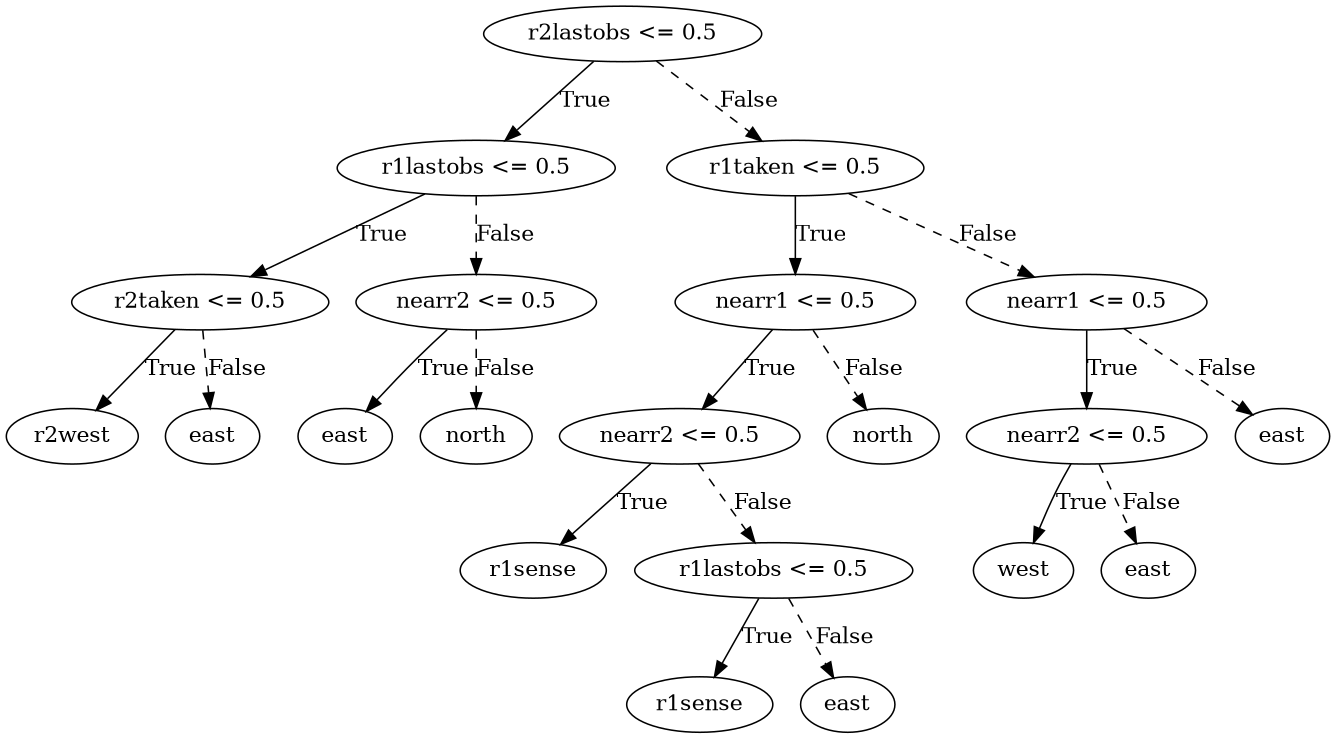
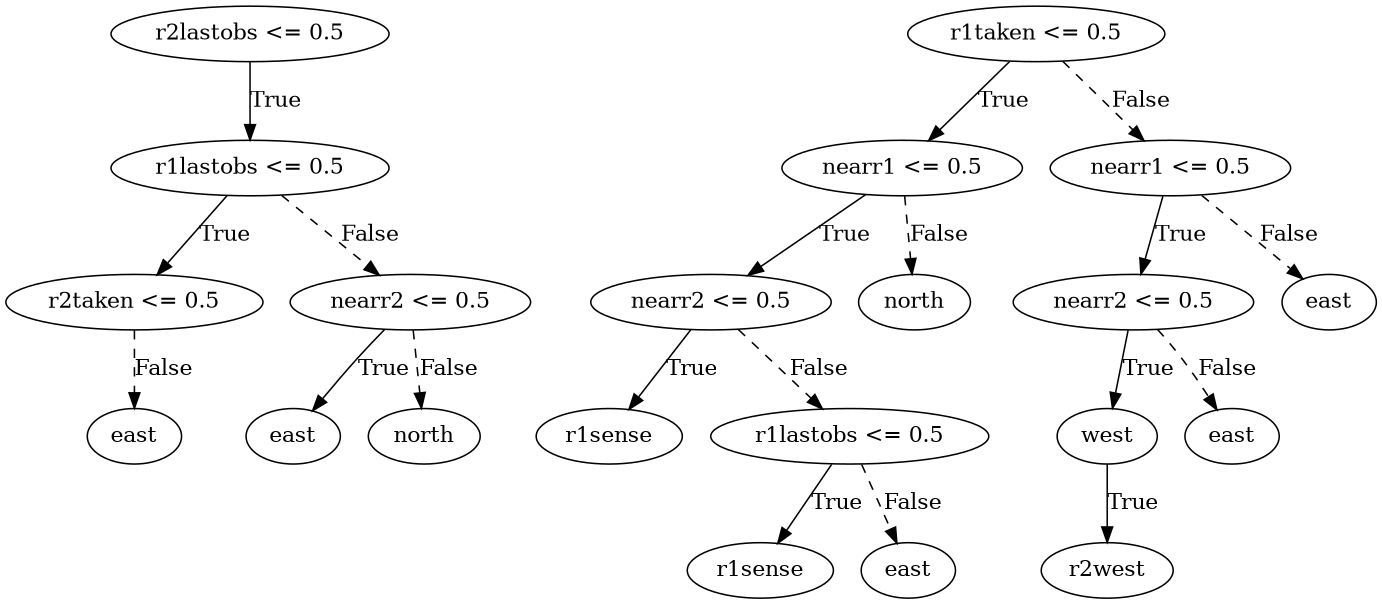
edge "r2lastobs <= 0.5" -> "r1taken <= 0.5": removed, label "False"
edge "r2taken <= 0.5" -> "r2west": now "west" -> "r2west"
